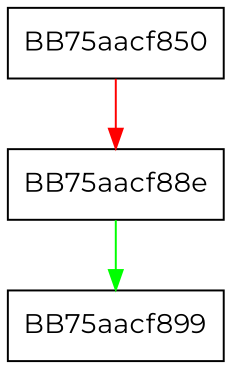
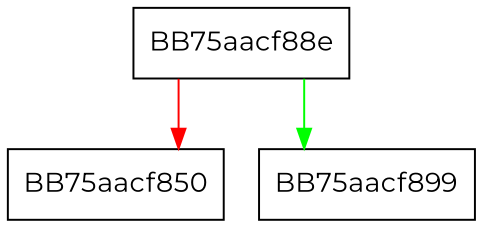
edge "BB75aacf850" -> "BB75aacf88e": reversed
